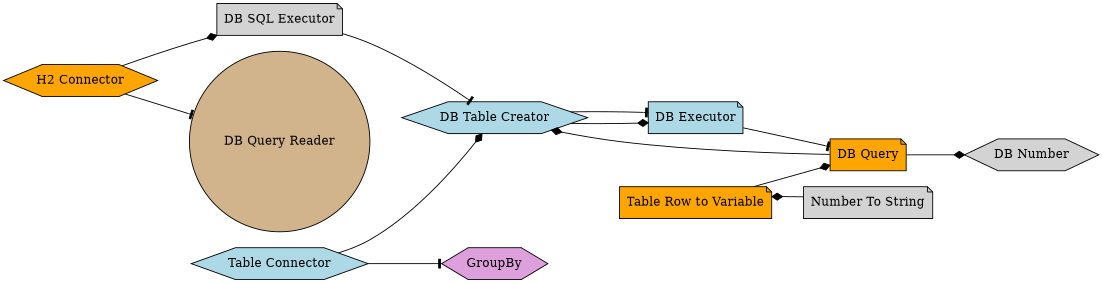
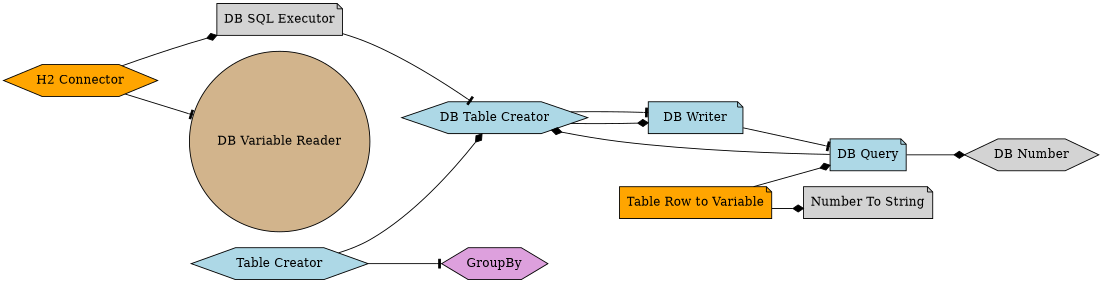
node "DB Executor": label "DB Executor" -> "DB Writer"
node "DB Query Reader": label "DB Query Reader" -> "DB Variable Reader"
node "DB Query": fillcolor orange -> lightblue
edge "Number To String" -> "Table Row to Variable": reversed
node "Table Connector": label "Table Connector" -> "Table Creator"
